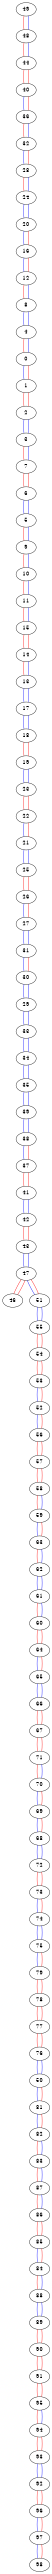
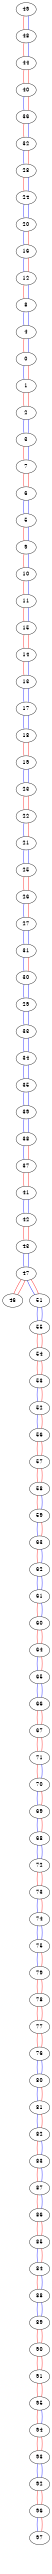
node "50": label "50" -> "80"
node "98": removed
